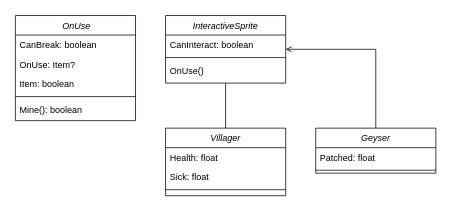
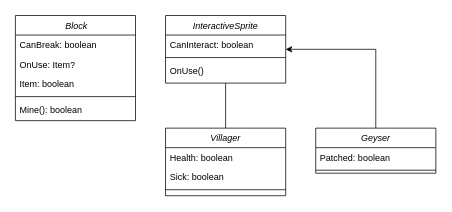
node "OnUse": label "OnUse" -> "Block"
edge "Geyser" -> "InteractiveSprite": arrowhead open -> classic
node "Health: float": label "Health: float" -> "Health: boolean"
node "Patched: float": label "Patched: float" -> "Patched: boolean"
node "Sick: float": label "Sick: float" -> "Sick: boolean"
